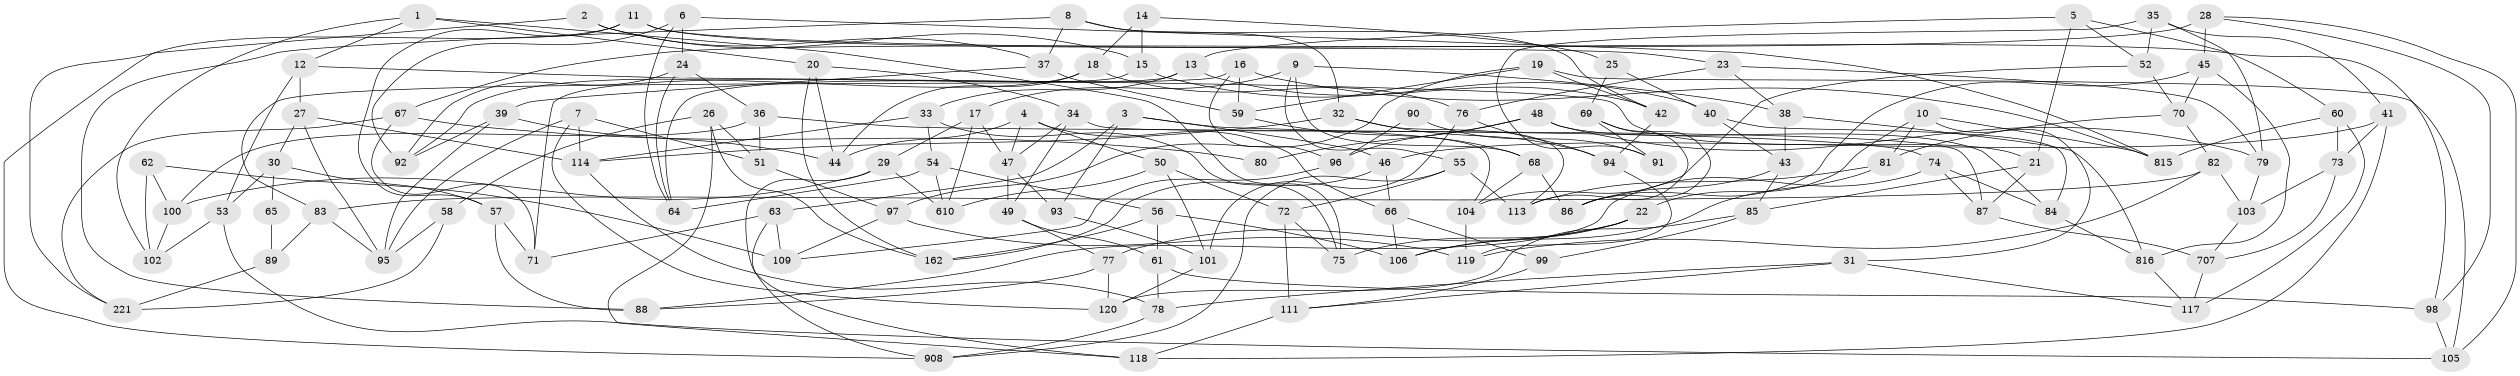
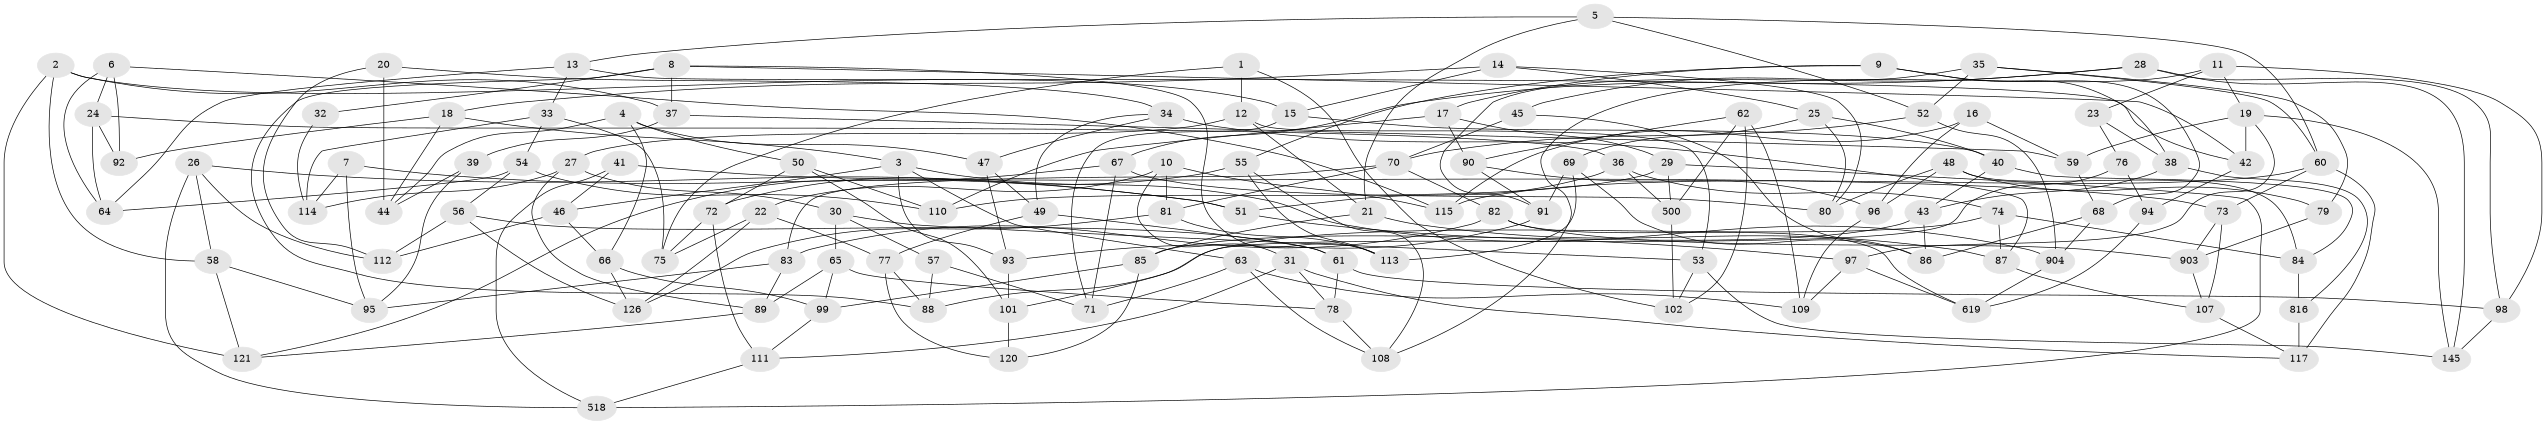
edge "35" -- "41": now "35" -- "60"
edge "1" -- "20": removed
edge "11" -- "57": now "11" -- "19"
edge "16" -- "83": now "70" -- "83"
edge "23" -- "79": removed
edge "18" -- "76": now "18" -- "3"
edge "14" -- "80": added
edge "32" -- "113": now "8" -- "113"
edge "32" -- "94": removed
edge "62" -- "90": added
edge "17" -- "47": now "17" -- "90"
edge "39" -- "92": removed
edge "25" -- "80": added
node "815": label "815" -> "115"
edge "27" -- "95": now "27" -- "89"
edge "45" -- "816": removed
edge "2" -- "58": added
node "100": label "100" -> "500"
node "610": label "610" -> "110"
node "104": label "104" -> "904"
node "103": label "103" -> "903"
edge "91" -- "93": added
node "162": label "162" -> "112"
node "106": label "106" -> "126"
node "119": label "119" -> "619"
node "707": label "707" -> "107"
edge "114" -- "78": now "65" -- "78"
edge "65" -- "99": added
edge "7" -- "120": removed
node "221": label "221" -> "121"
node "908": label "908" -> "108"
node "118": label "118" -> "518"
node "105": label "105" -> "145"
